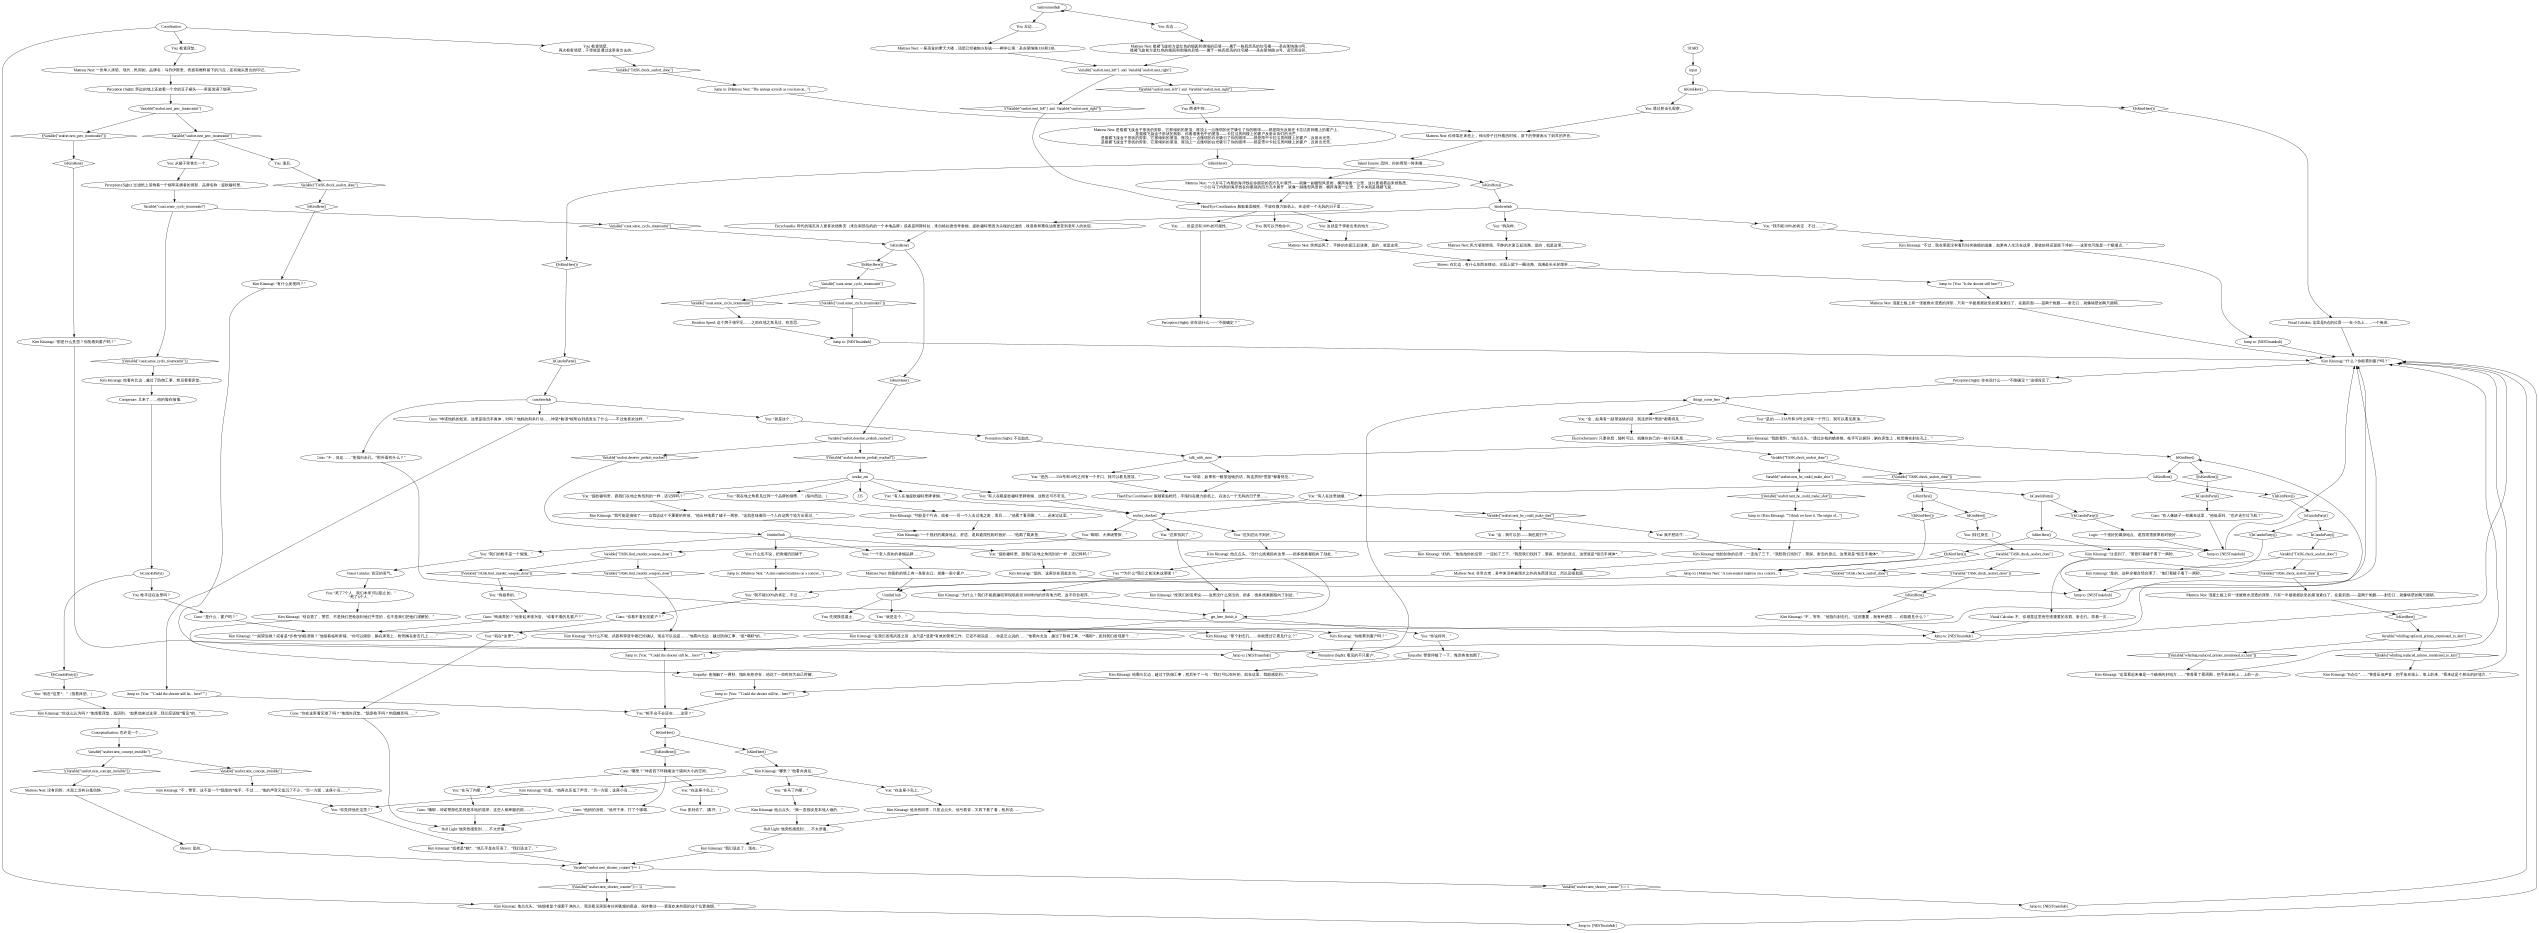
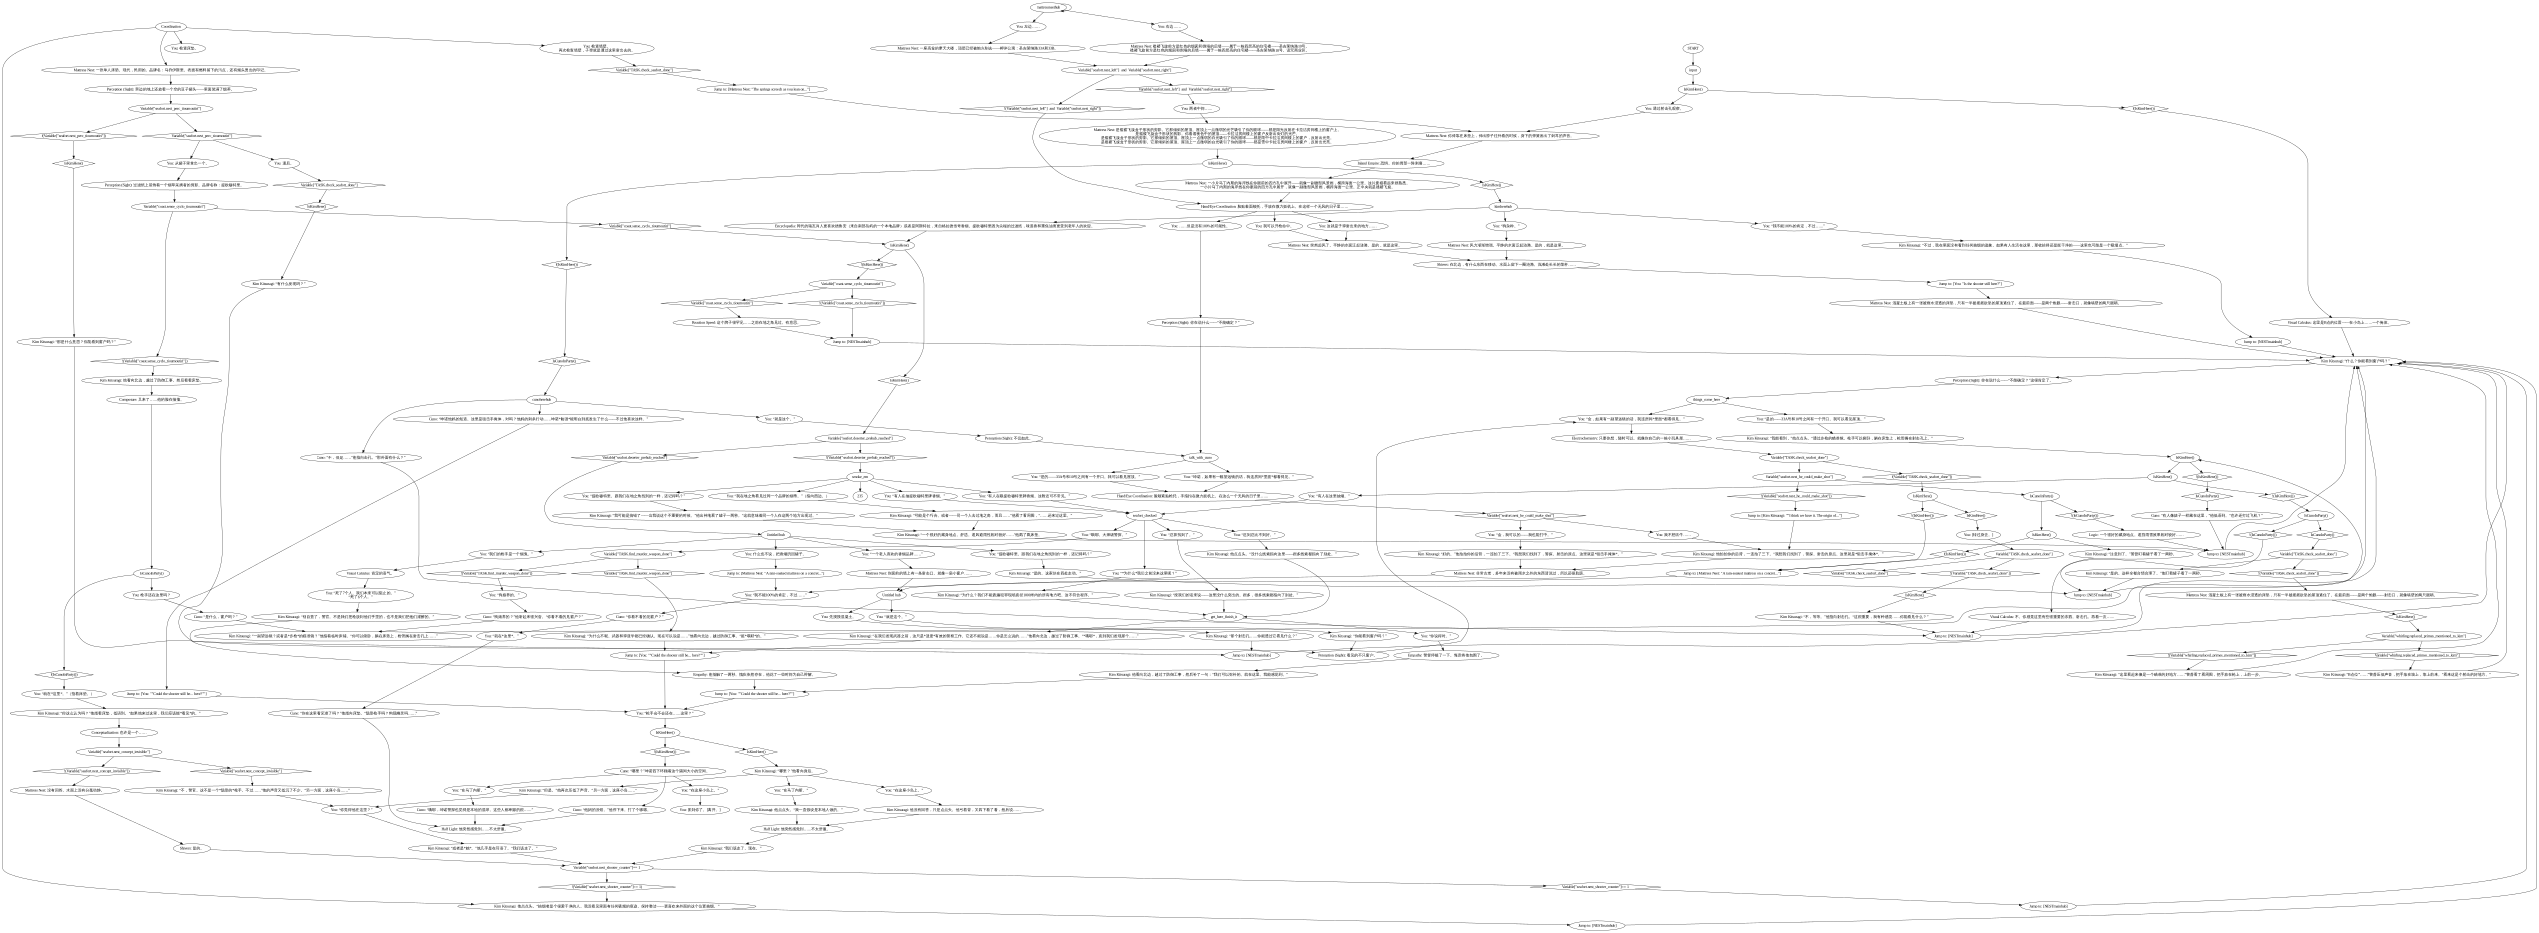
edge "You: 检查床垫。" -> "Mattress Nest: 一张单人床垫。现代，民用的。品牌名：马乔伊斯里。表面有燃料留下的污点，还有烟头烫出的印记。": now "Coordination" -> "Mattress Nest: 一张单人床垫。现代，民用的。品牌名：马乔伊斯里。表面有燃料留下的污点，还有烟头烫出的印记。"
edge "Perception (Sight): 看见的不只窗户。" -> "things_come_here": now "Perception (Sight): 看见的不只窗户。" -> "You: “金，如果有一副望远镜的话，我连房间*里面*都看得见。”"
edge "Kim Kitsuragi: “我能看到，”他点点头。“通过步枪的瞄准镜。枪手可以俯卧，躺在床垫上，枪管搁在射击孔上。”" -> "talk_with_cuno": now "Perception (Sight): 你在说什么——“不能确定？”" -> "talk_with_cuno"
edge "Kim Kitsuragi: 他点点头。“没什么线索指向这里——很多线索都指向了别处。”" -> "You: “*为什么*我们之前没来这里呢？”": now "seafort_checked" -> "You: “*为什么*我们之前没来这里呢？”"
